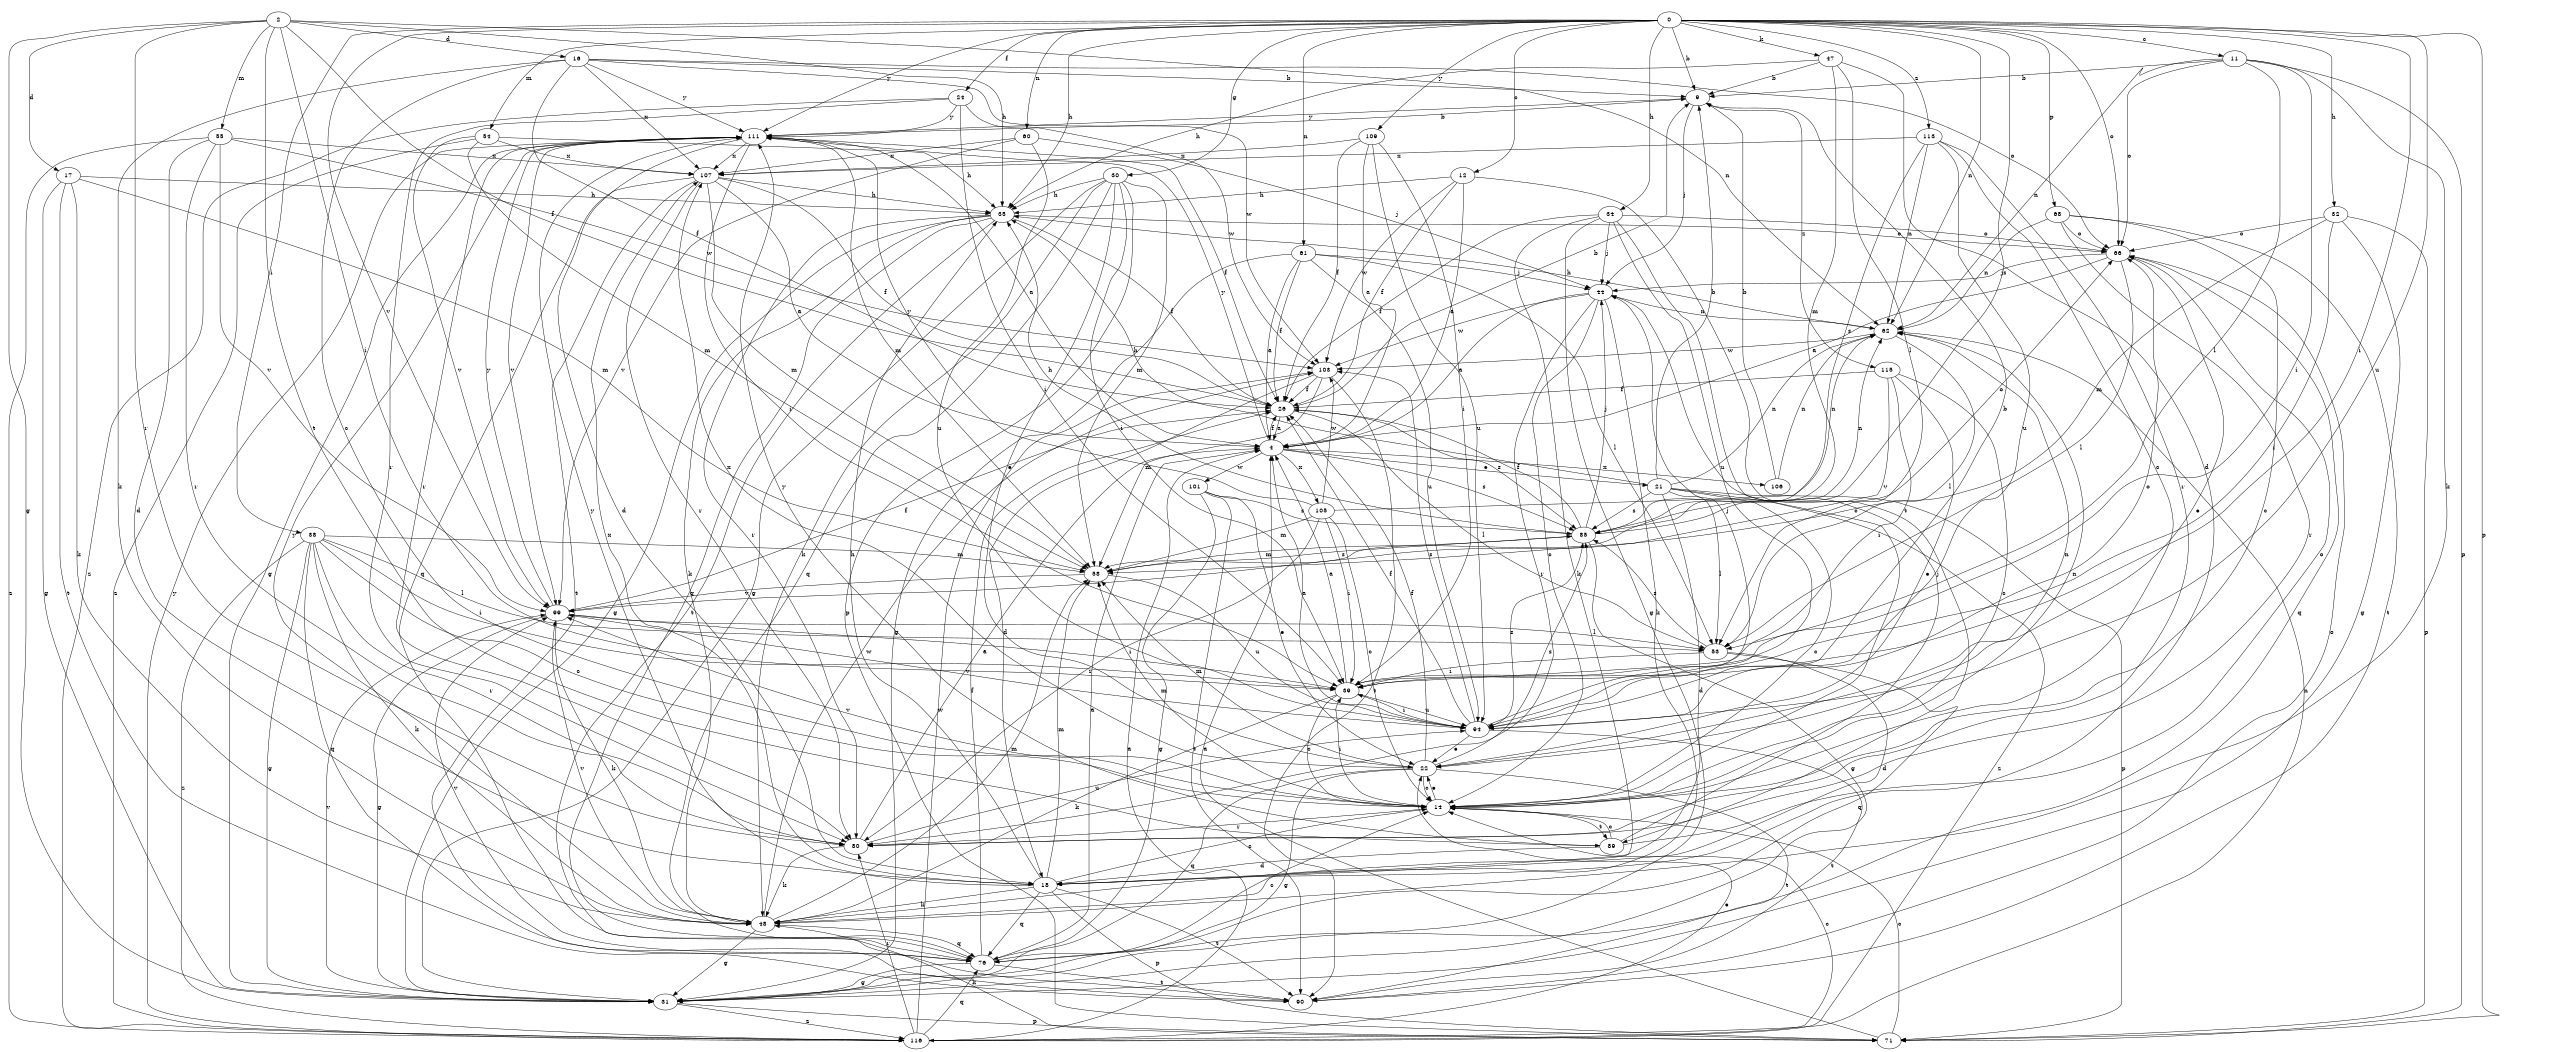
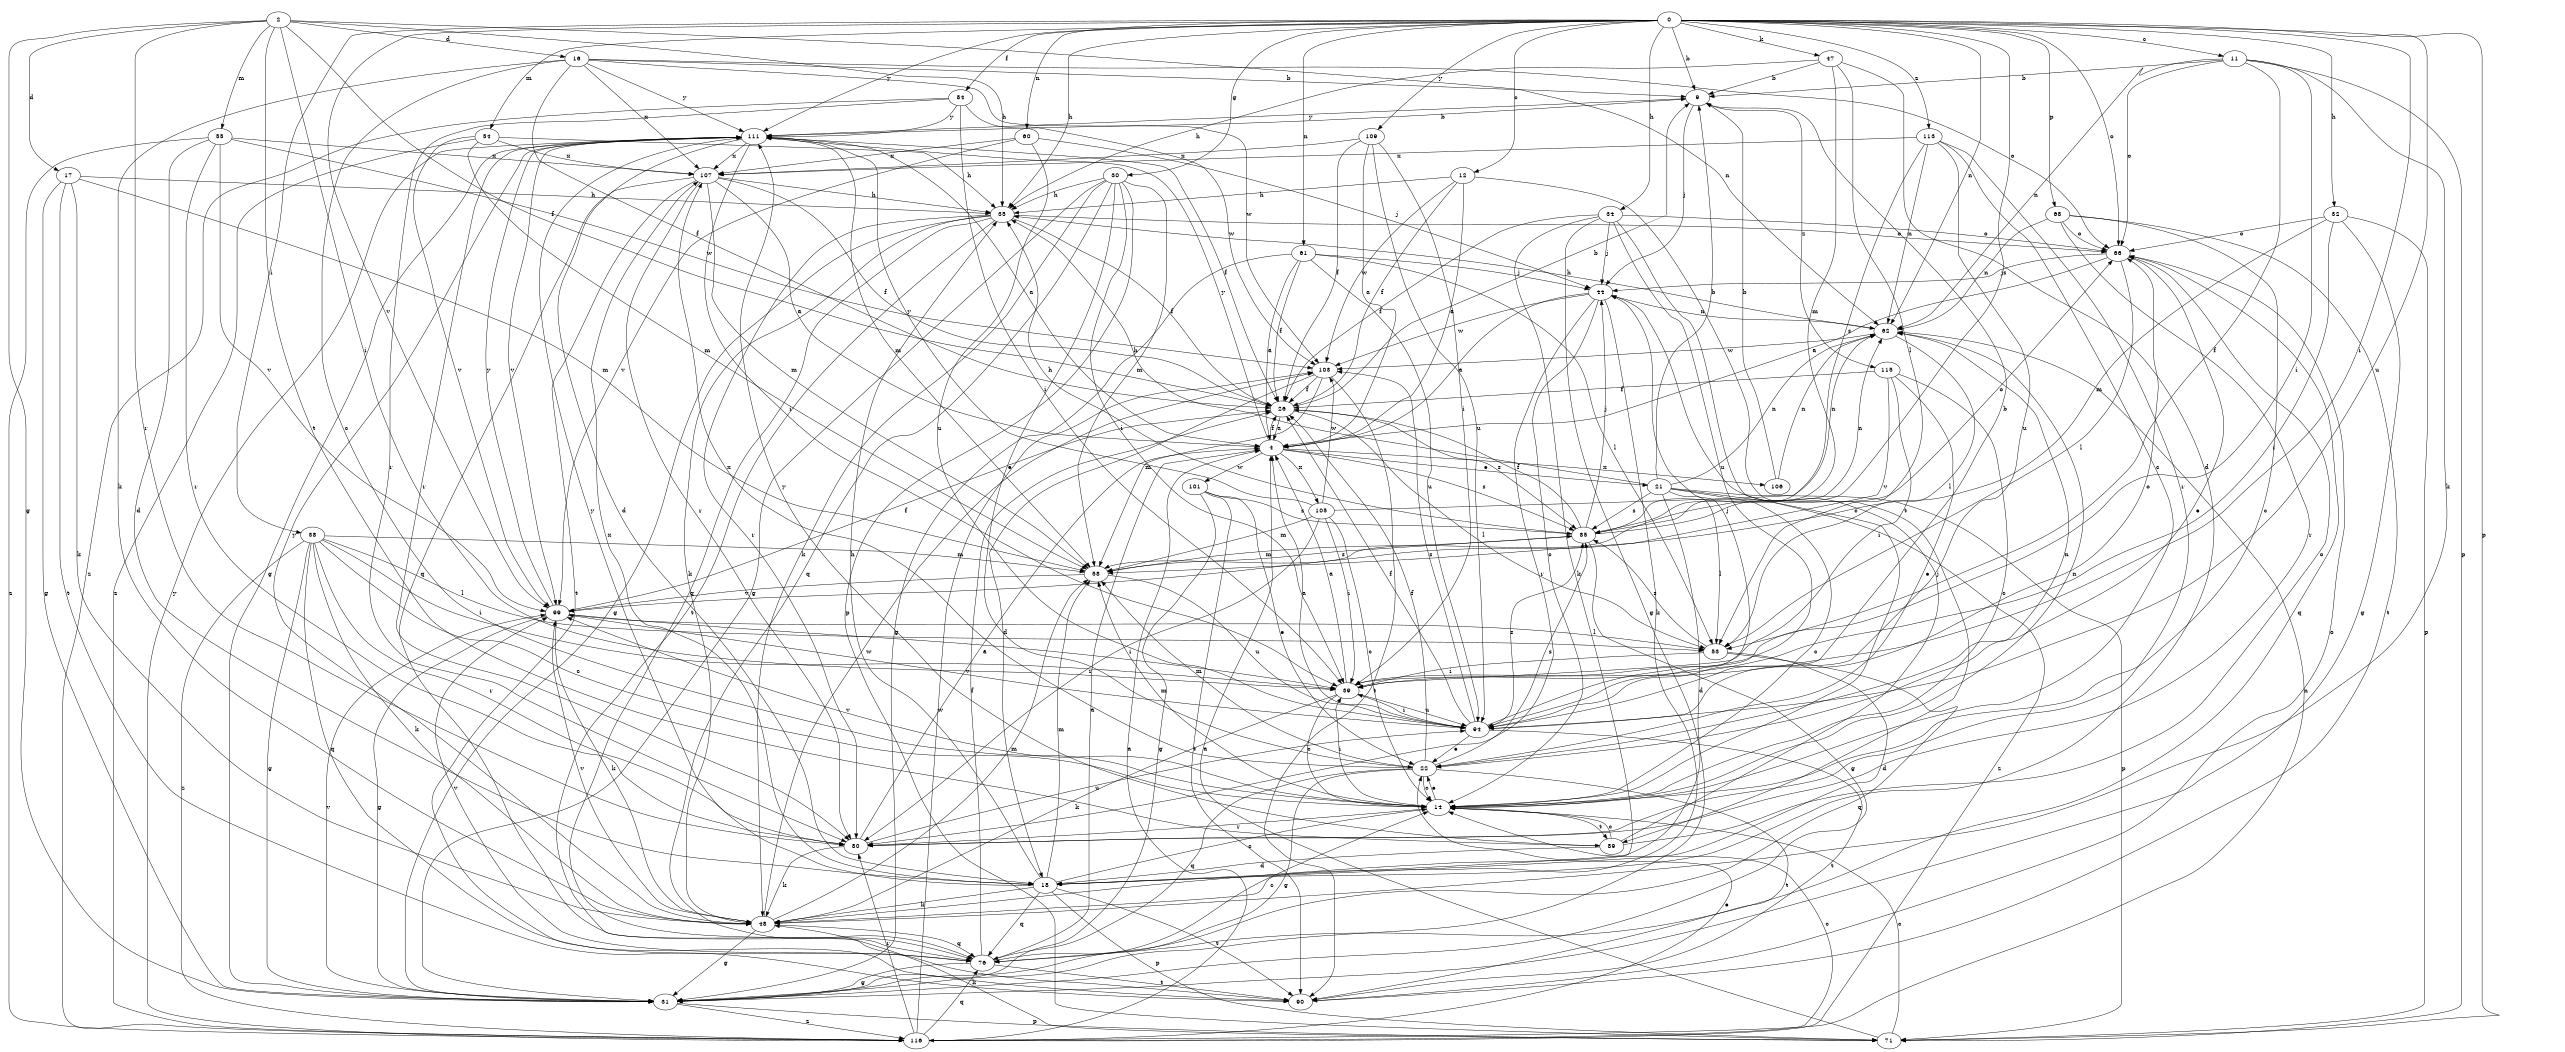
node "24": label "24" -> "84"
edge "11" -> "53": label "l" -> "f"
